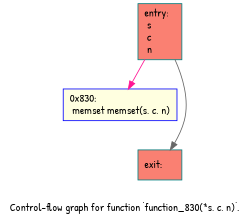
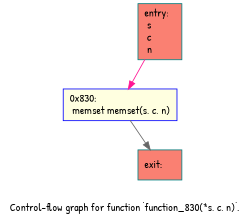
edge "entry:" -> "exit:": now "0x830:" -> "exit:"
